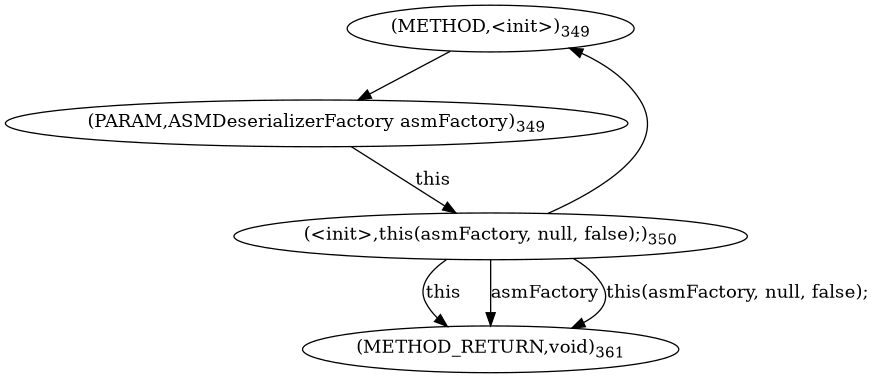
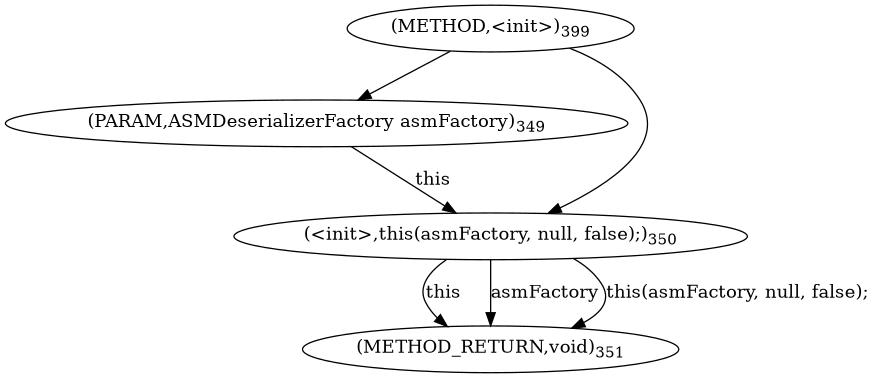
node "(METHOD,<init>)": text "349" -> "399"
edge "(<init>,this(asmFactory, null, false);)" -> "(METHOD,<init>)": reversed
node "(METHOD_RETURN,void)": text "361" -> "351"
